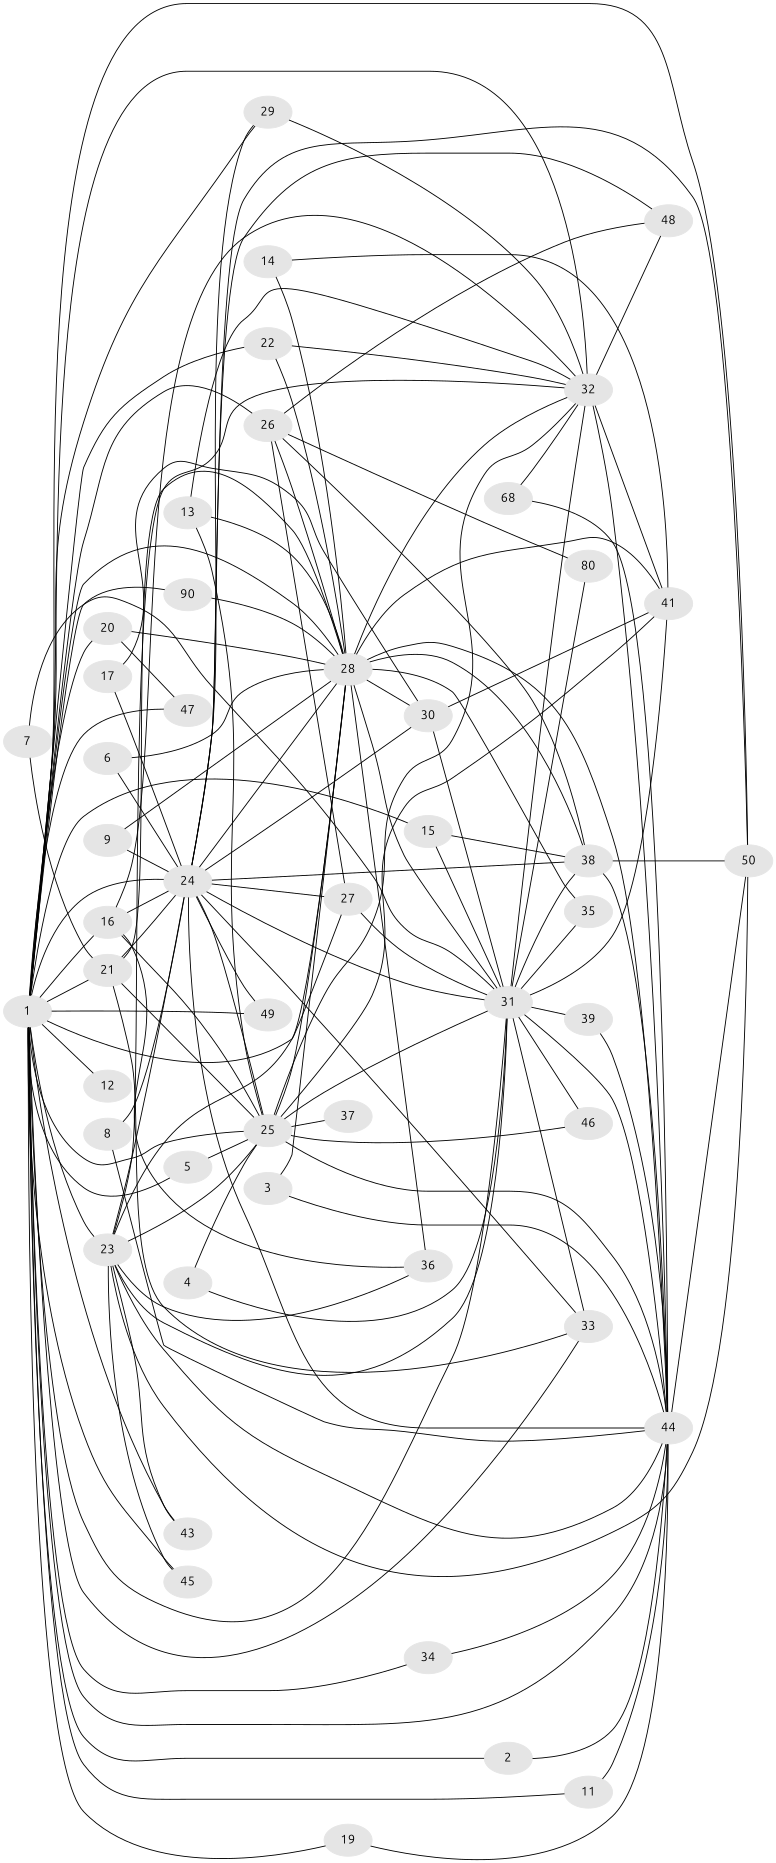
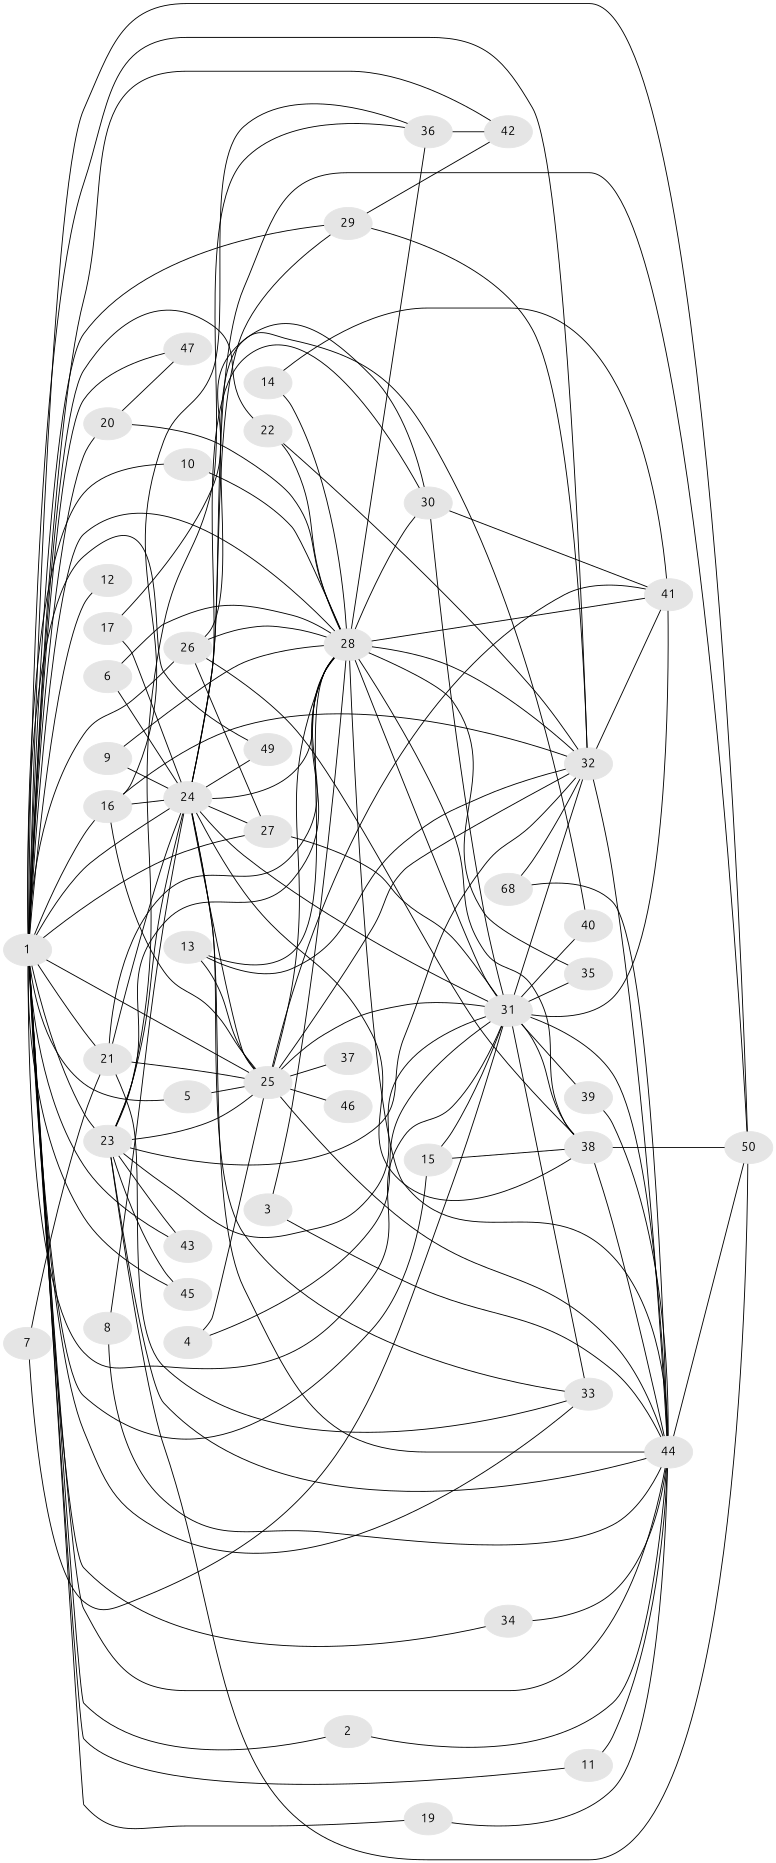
node "42": added
node "48": removed
node "80": label "80" -> "40"
node "90": label "90" -> "10"
edge "31" -- "46": removed
